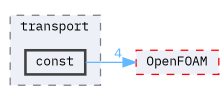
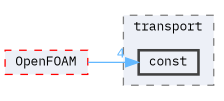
edge "const" -> "OpenFOAM": reversed
